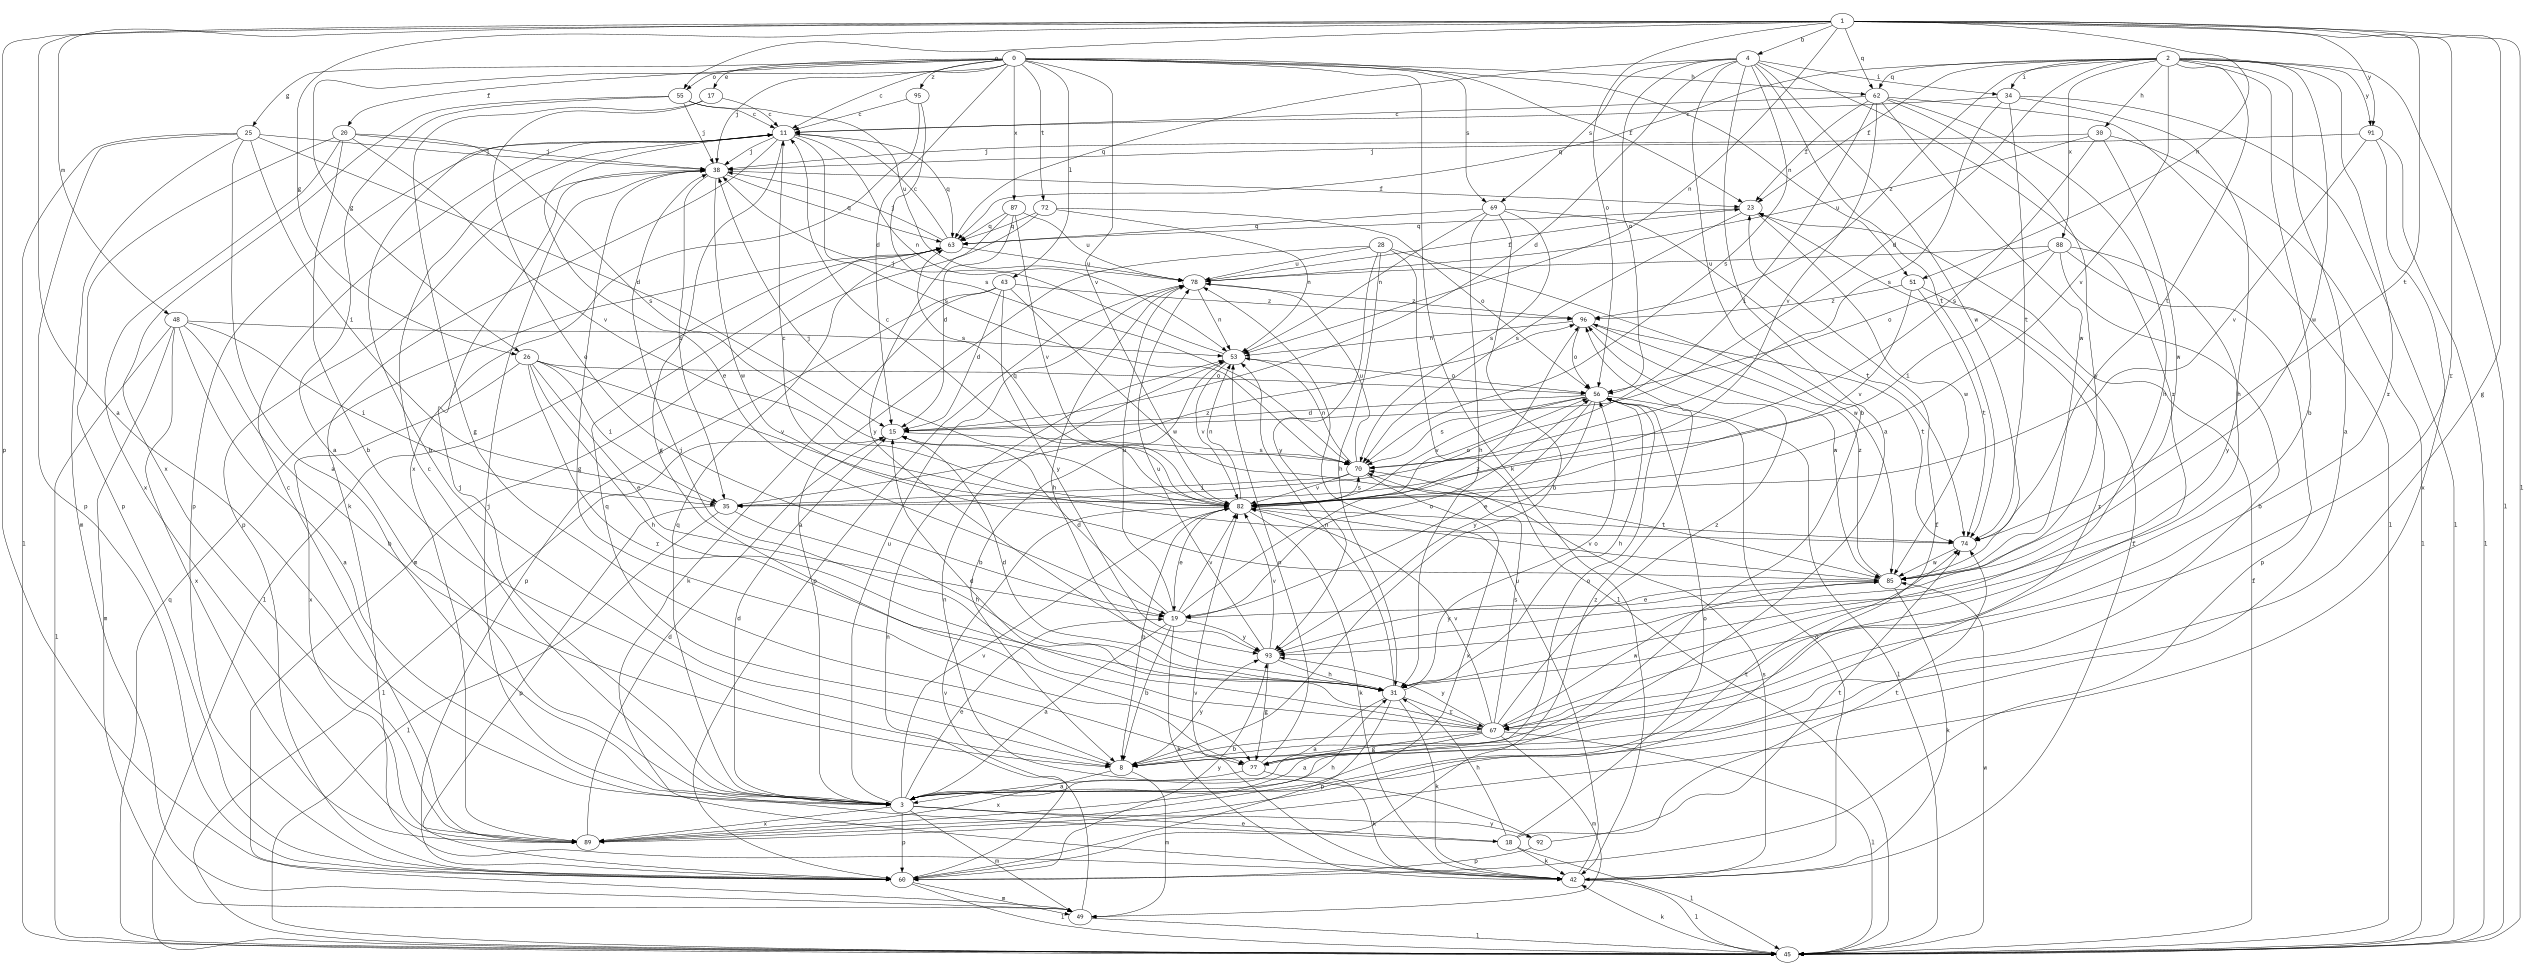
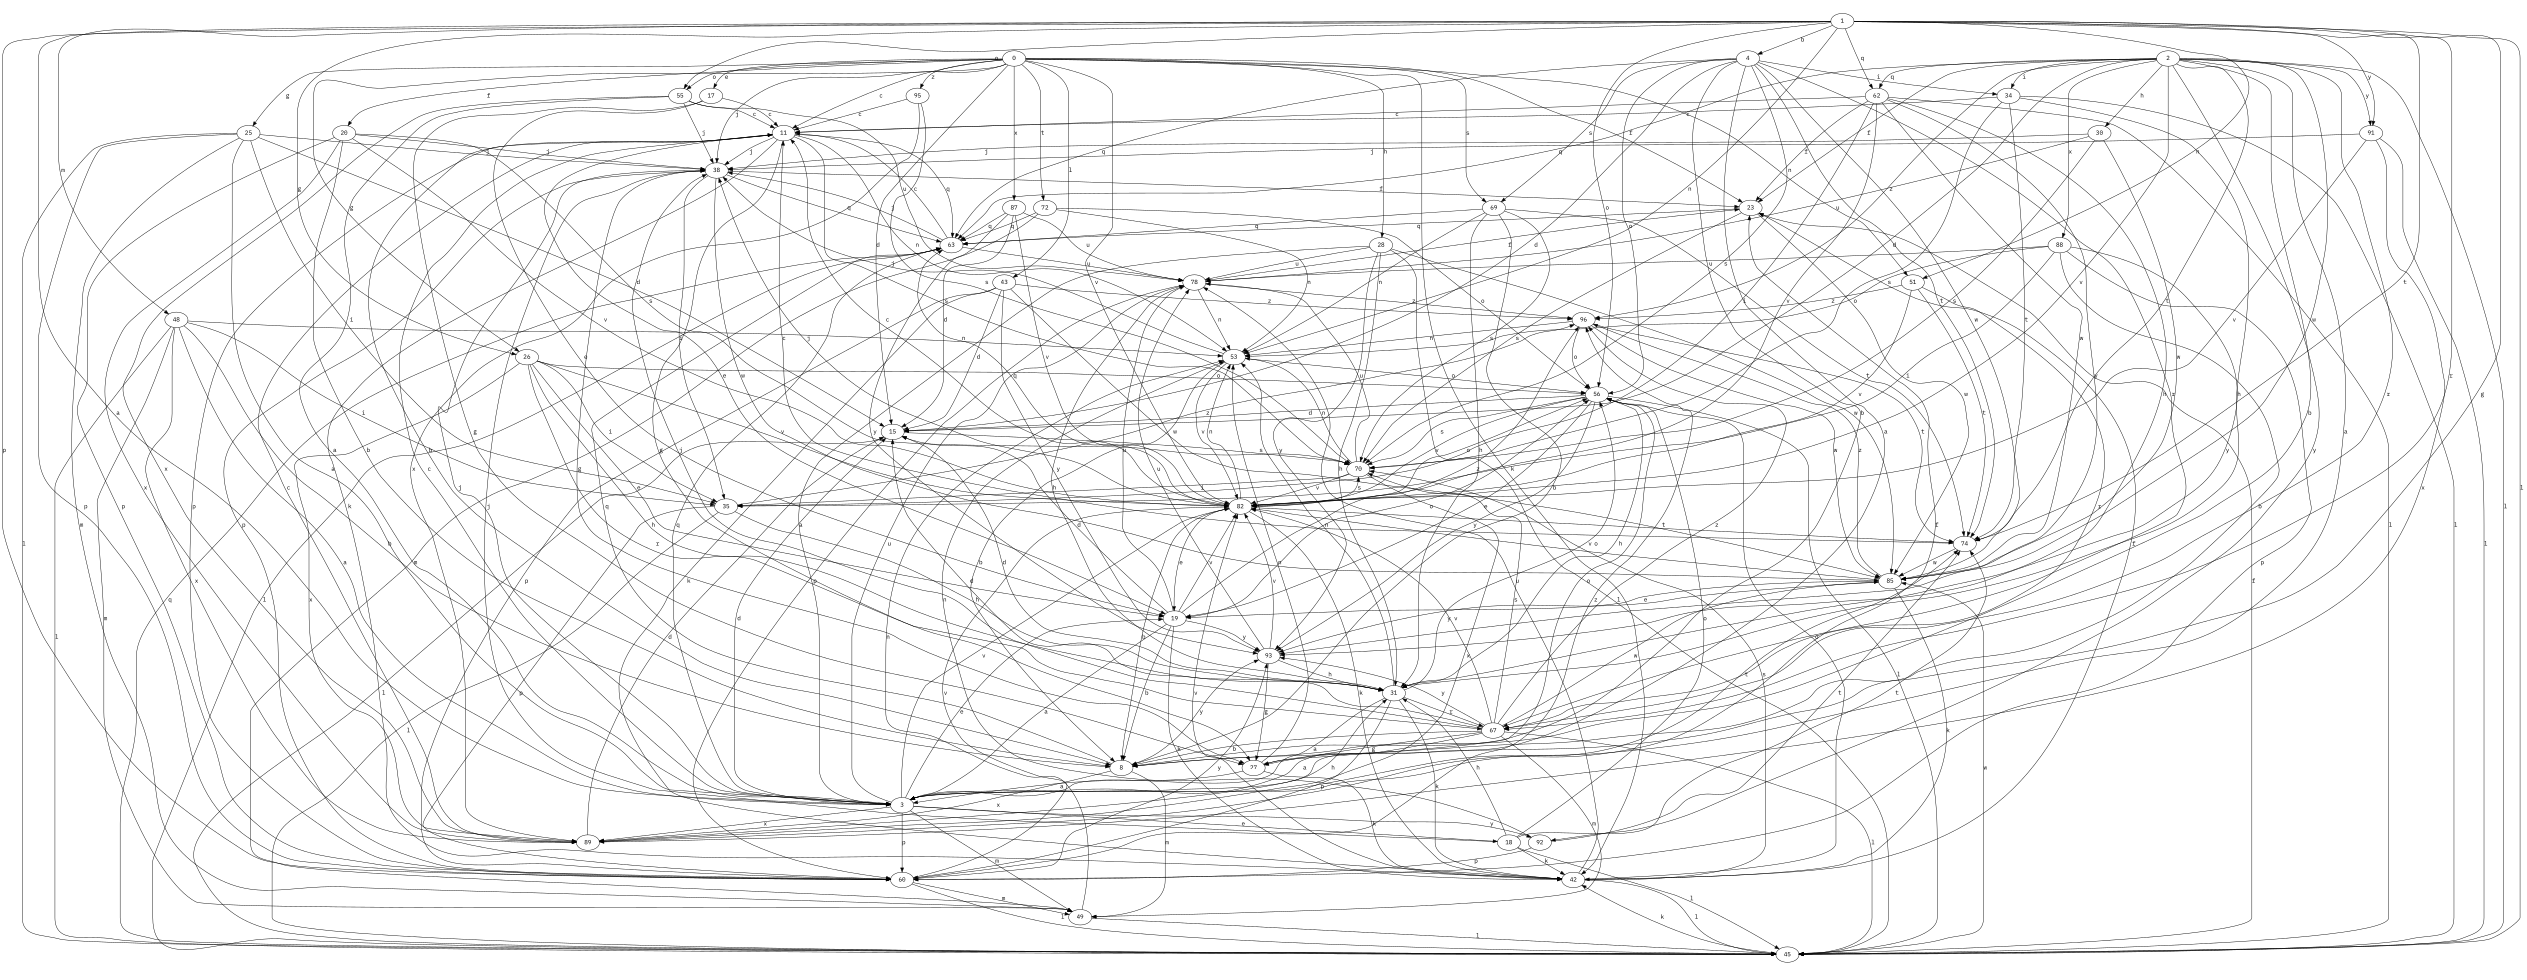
edge "0" -> "62": now "0" -> "28"
edge "88" -> "56": now "88" -> "53"
edge "48" -> "53": label "s" -> "n"
edge "2" -> "92": added, label "y"
edge "30" -> "45": removed, label "l"
